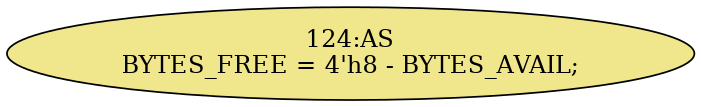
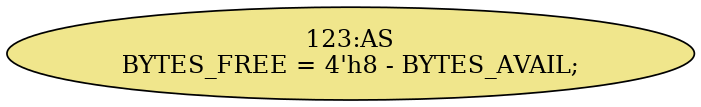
node "124:AS BYTES_FREE = 4'h8 - BYTES_AVAIL;": label "124:AS BYTES_FREE = 4'h8 - BYTES_AVAIL;" -> "123:AS BYTES_FREE = 4'h8 - BYTES_AVAIL;"
